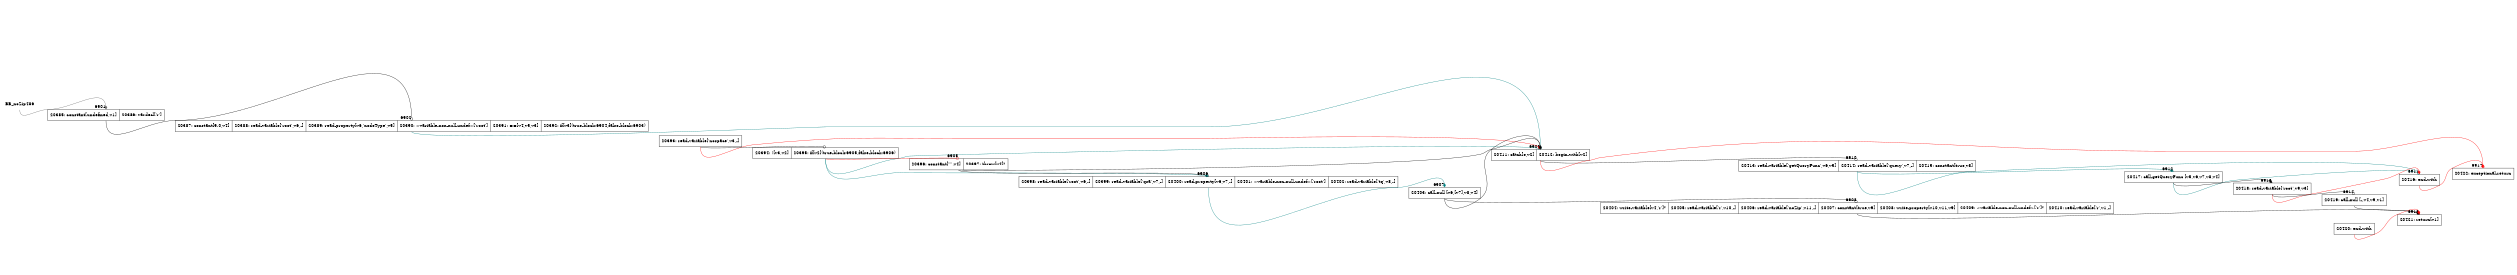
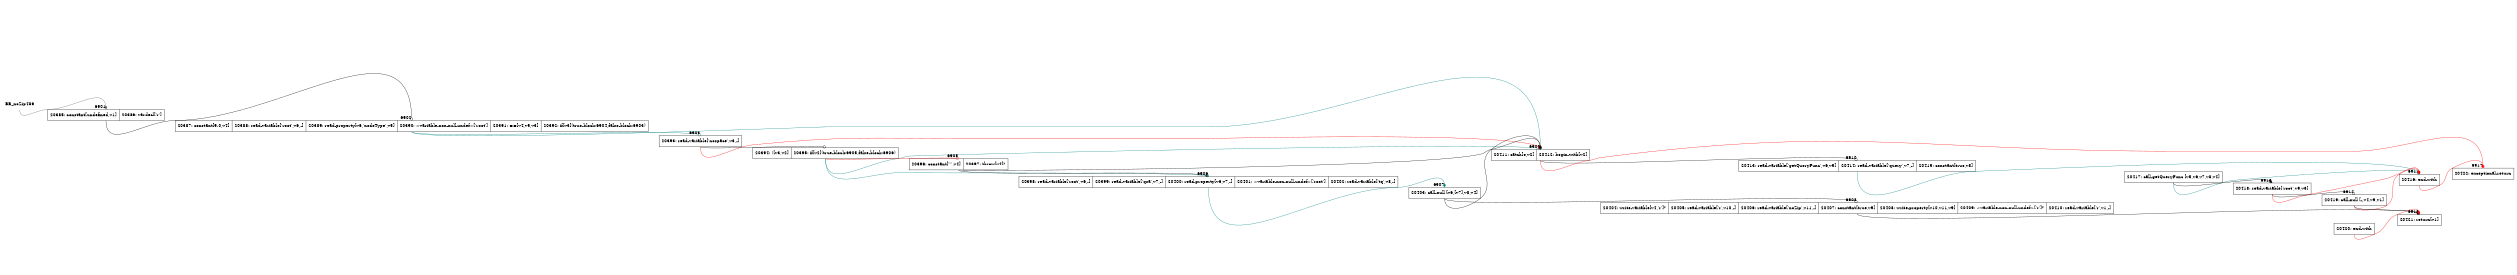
edge "20387: constant[9.0,v4]" -> "20393: read-variable['nospace',v3,-]": added
edge "20413: read-variable['getQueryFunc',v6,v5]" -> "20417: call-getQueryFunc [v5,v6,v7,v8,v4]": removed
edge "20419: call-null [-,v4,v9,v1]" -> "20416: end-with": added
